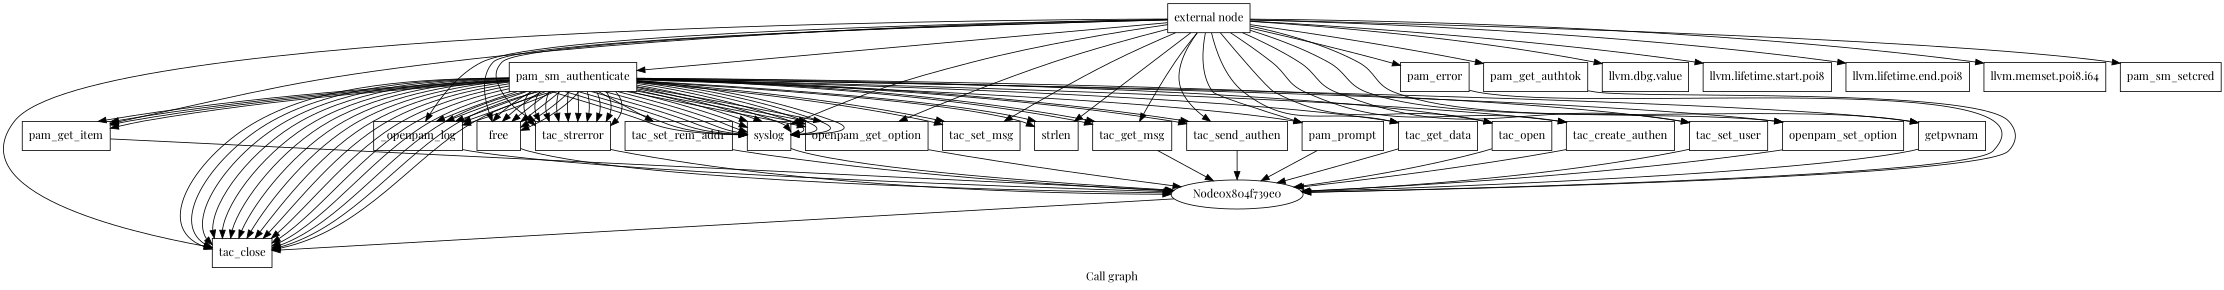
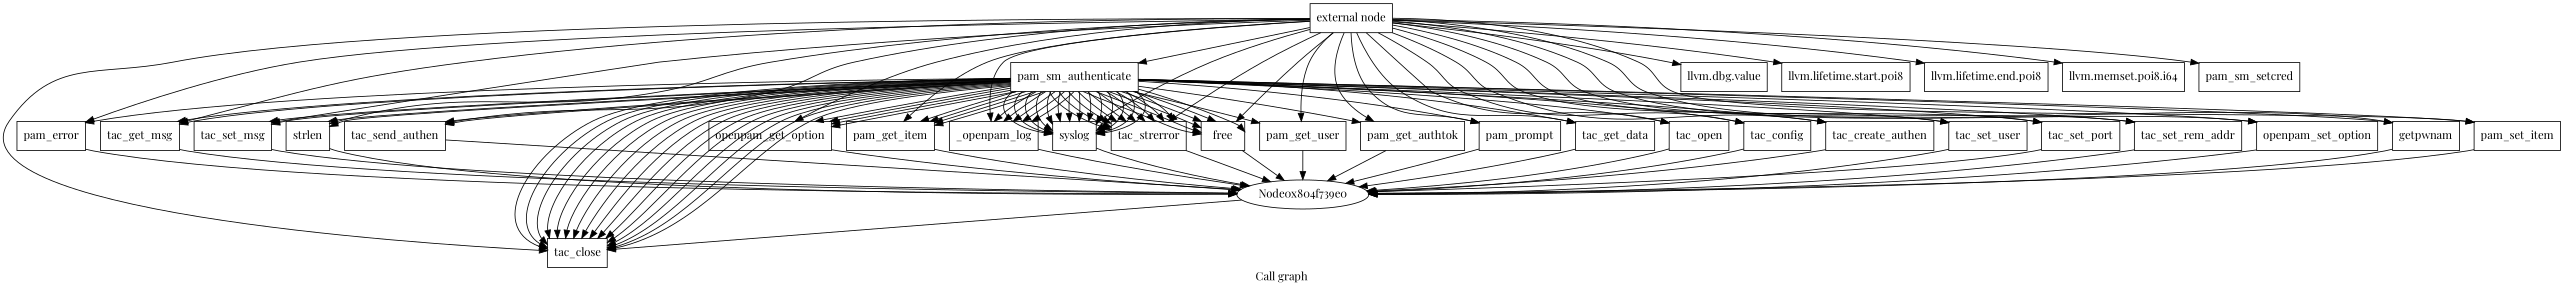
edge "external node" -> "tac_set_rem_addr": added
edge "pam_sm_authenticate" -> "pam_error": added
edge "pam_sm_authenticate" -> "pam_get_authtok": added
node "pam_get_user": added
node "tac_config": added
node "tac_set_port": added
node "pam_set_item": added
edge "tac_set_msg" -> "Node0x804f739e0": added
edge "strlen" -> "Node0x804f739e0": added
